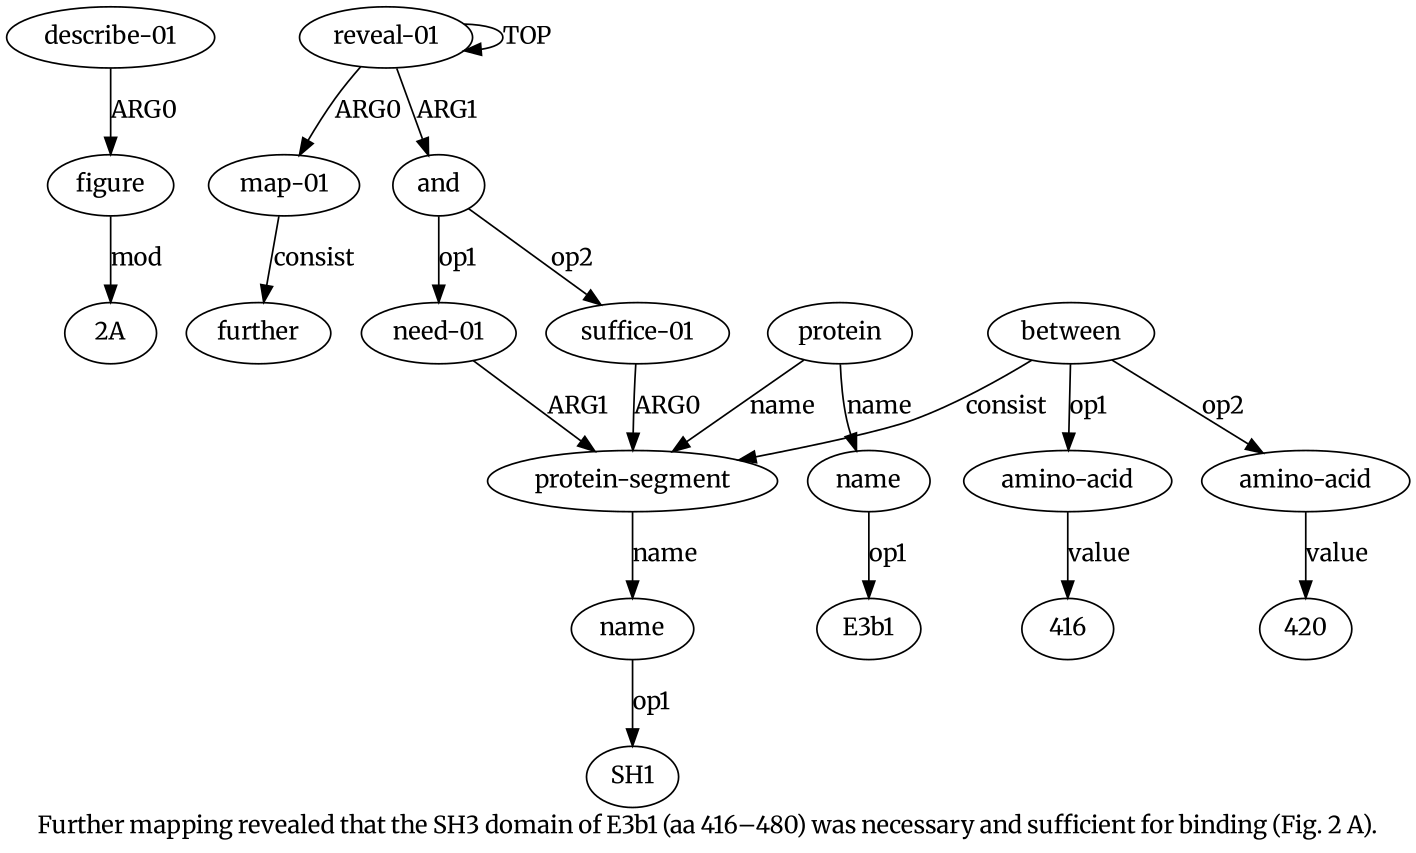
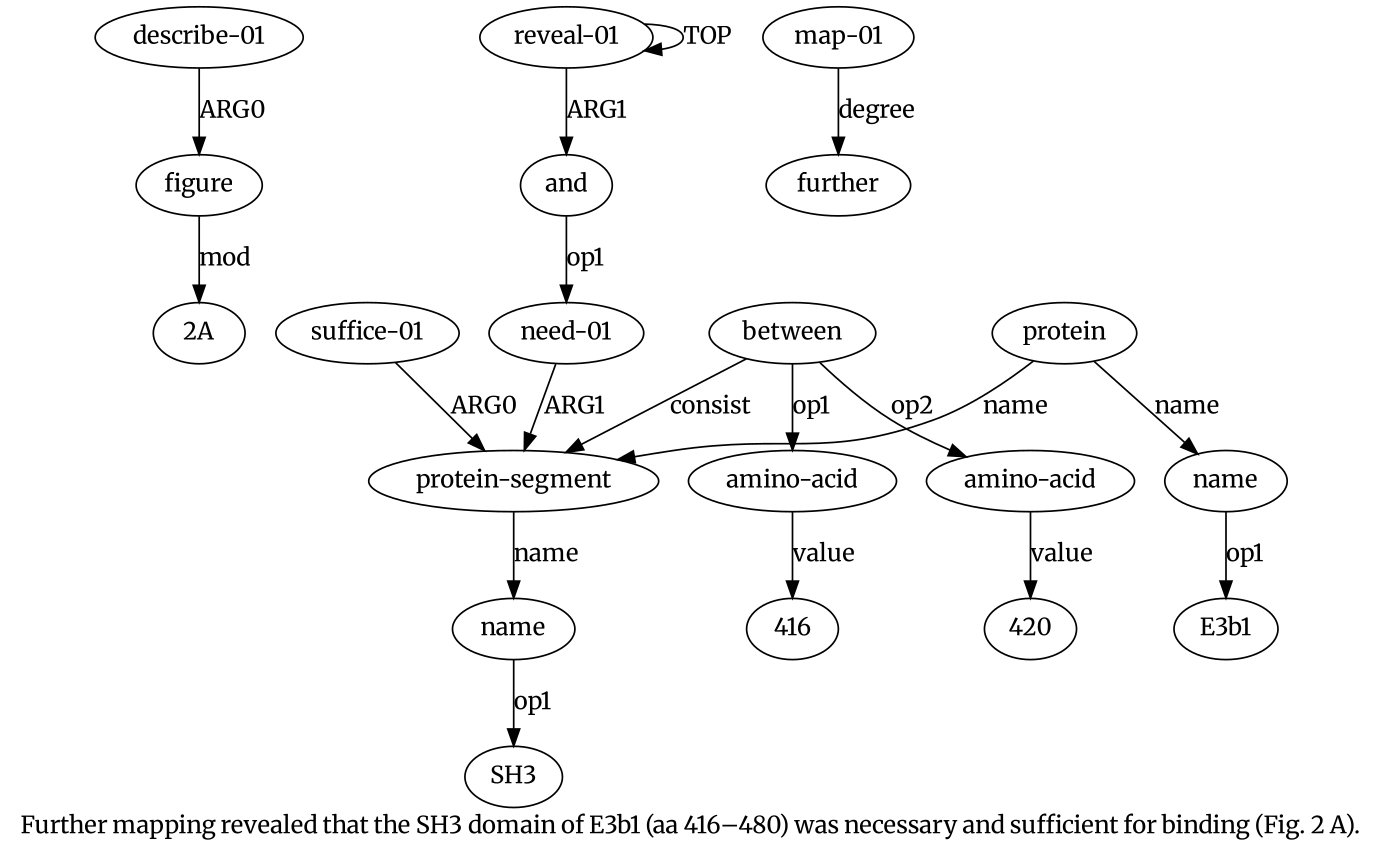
edge "reveal-01" -> "map-01": removed, label "ARG0"
edge "and" -> "suffice-01": removed, label "op2"
edge "map-01" -> "further": label "consist" -> "degree"
node "SH1": label "SH1" -> "SH3"
